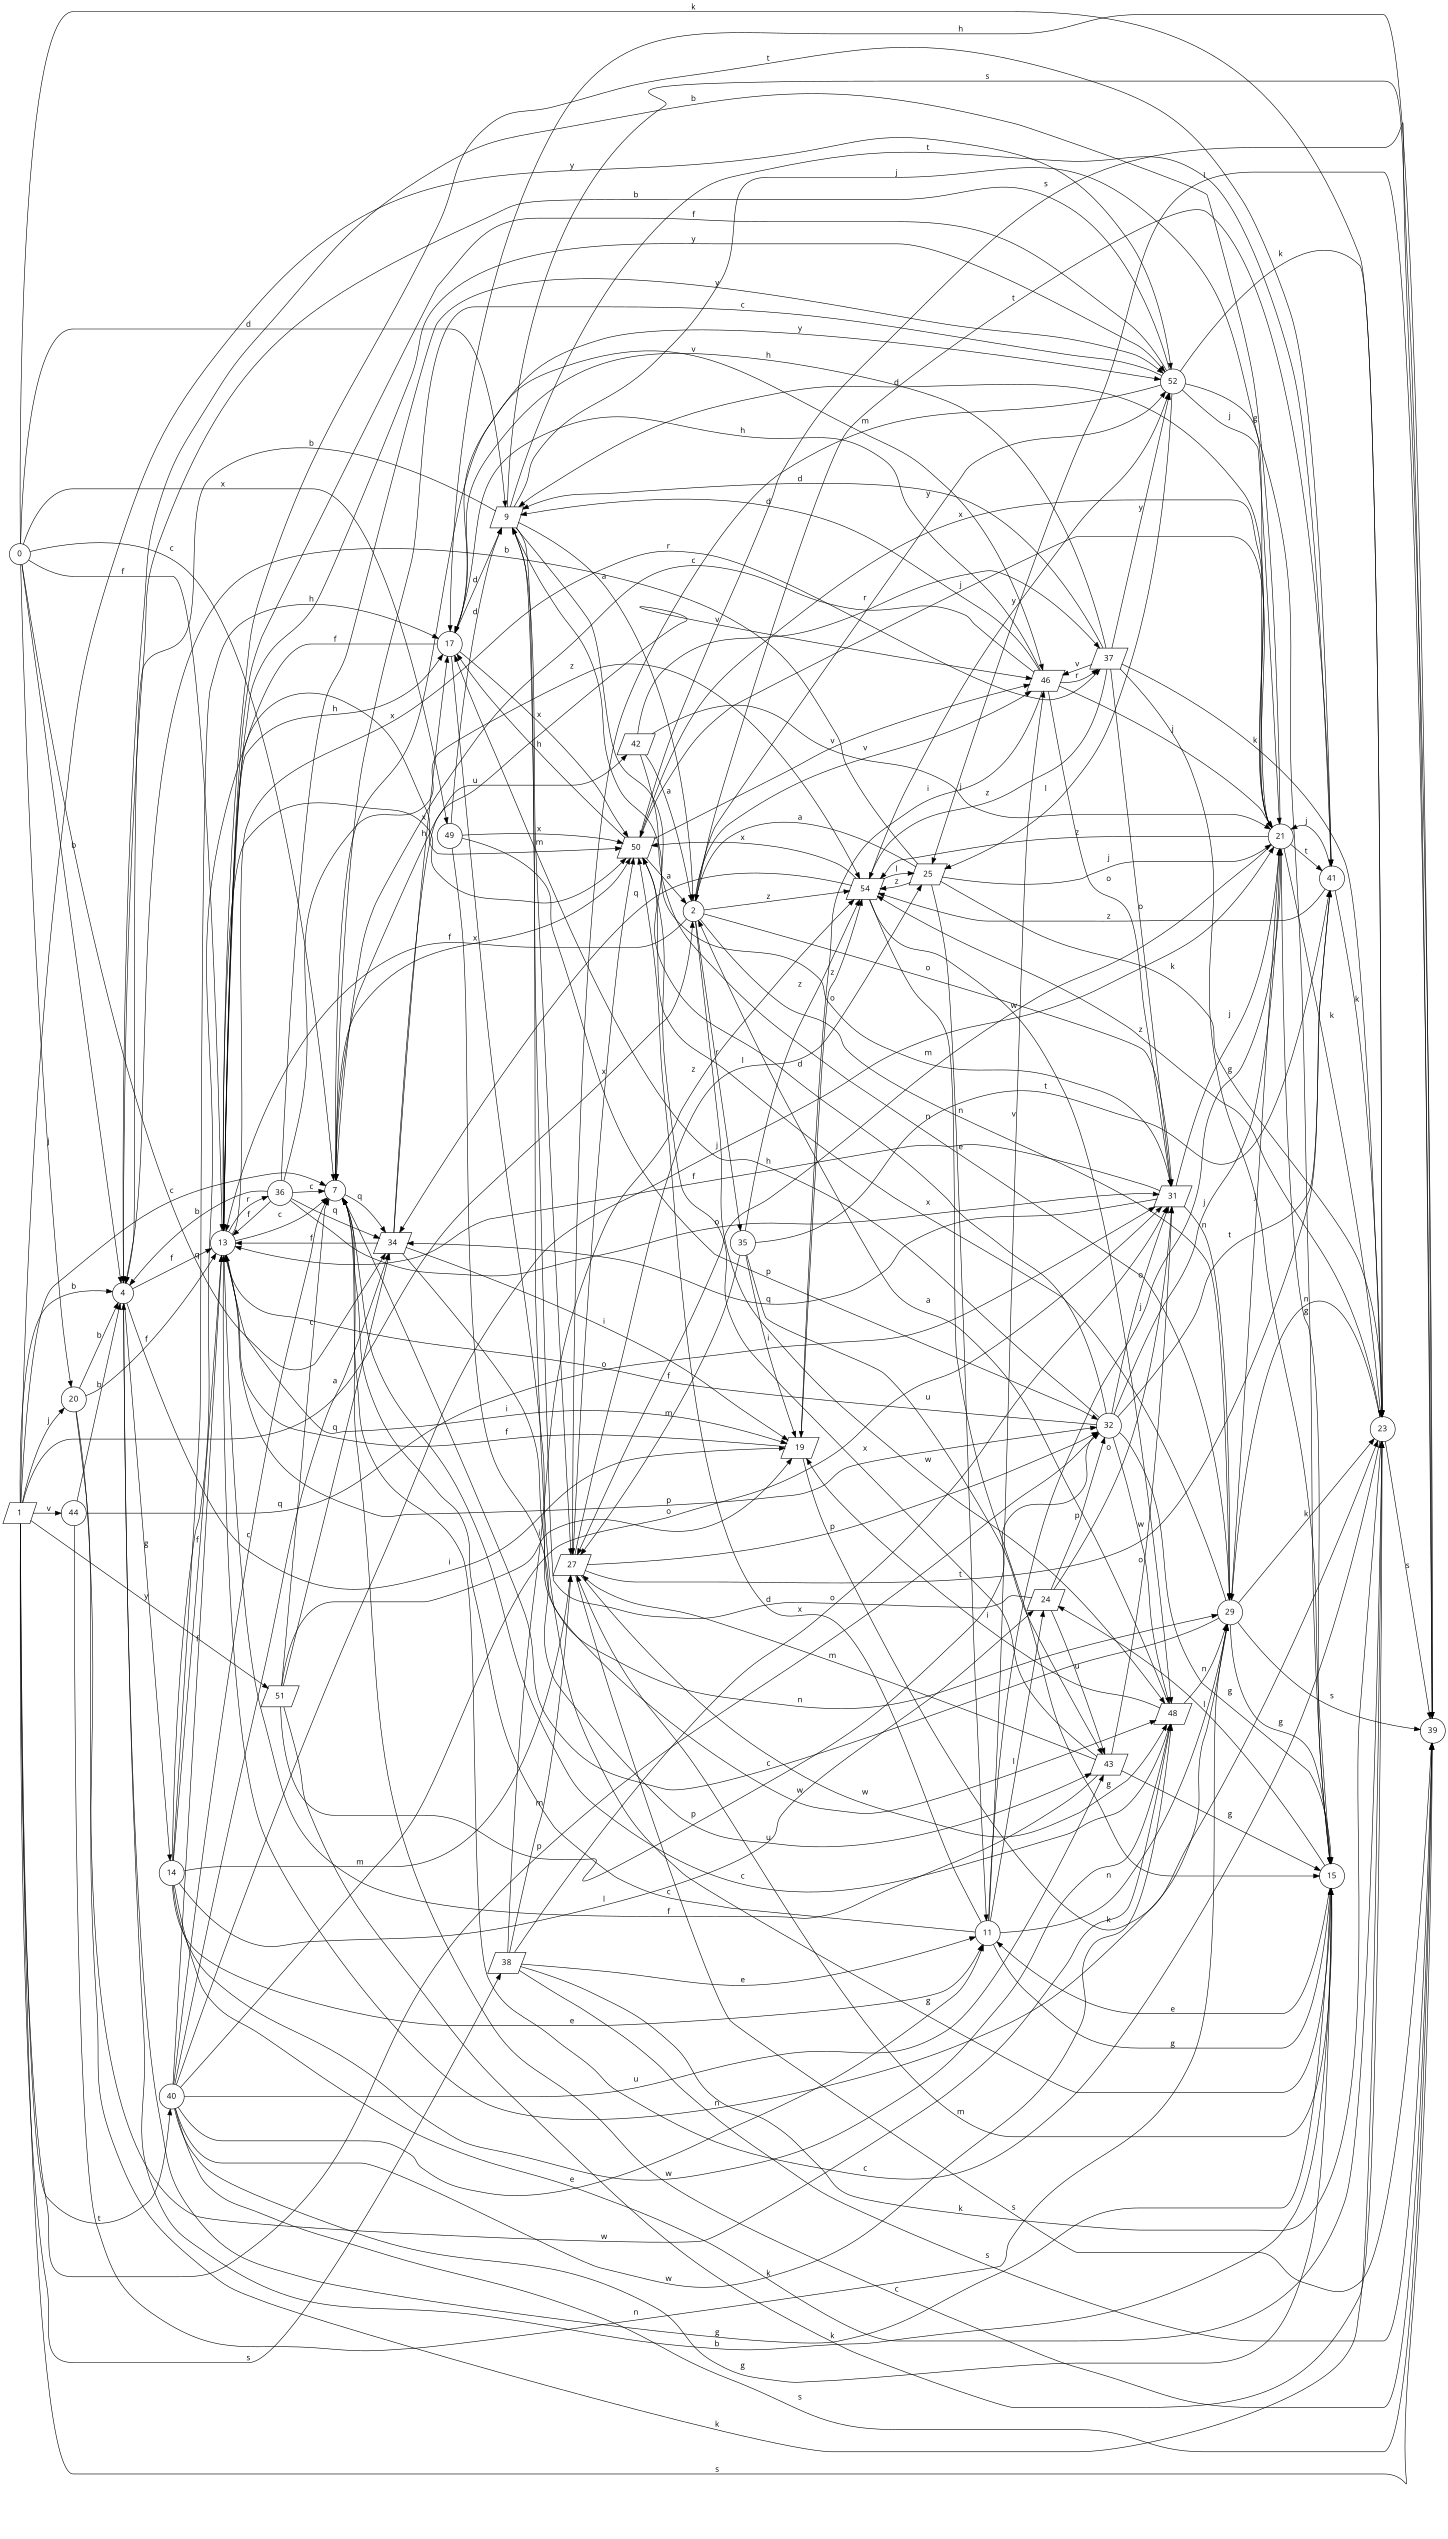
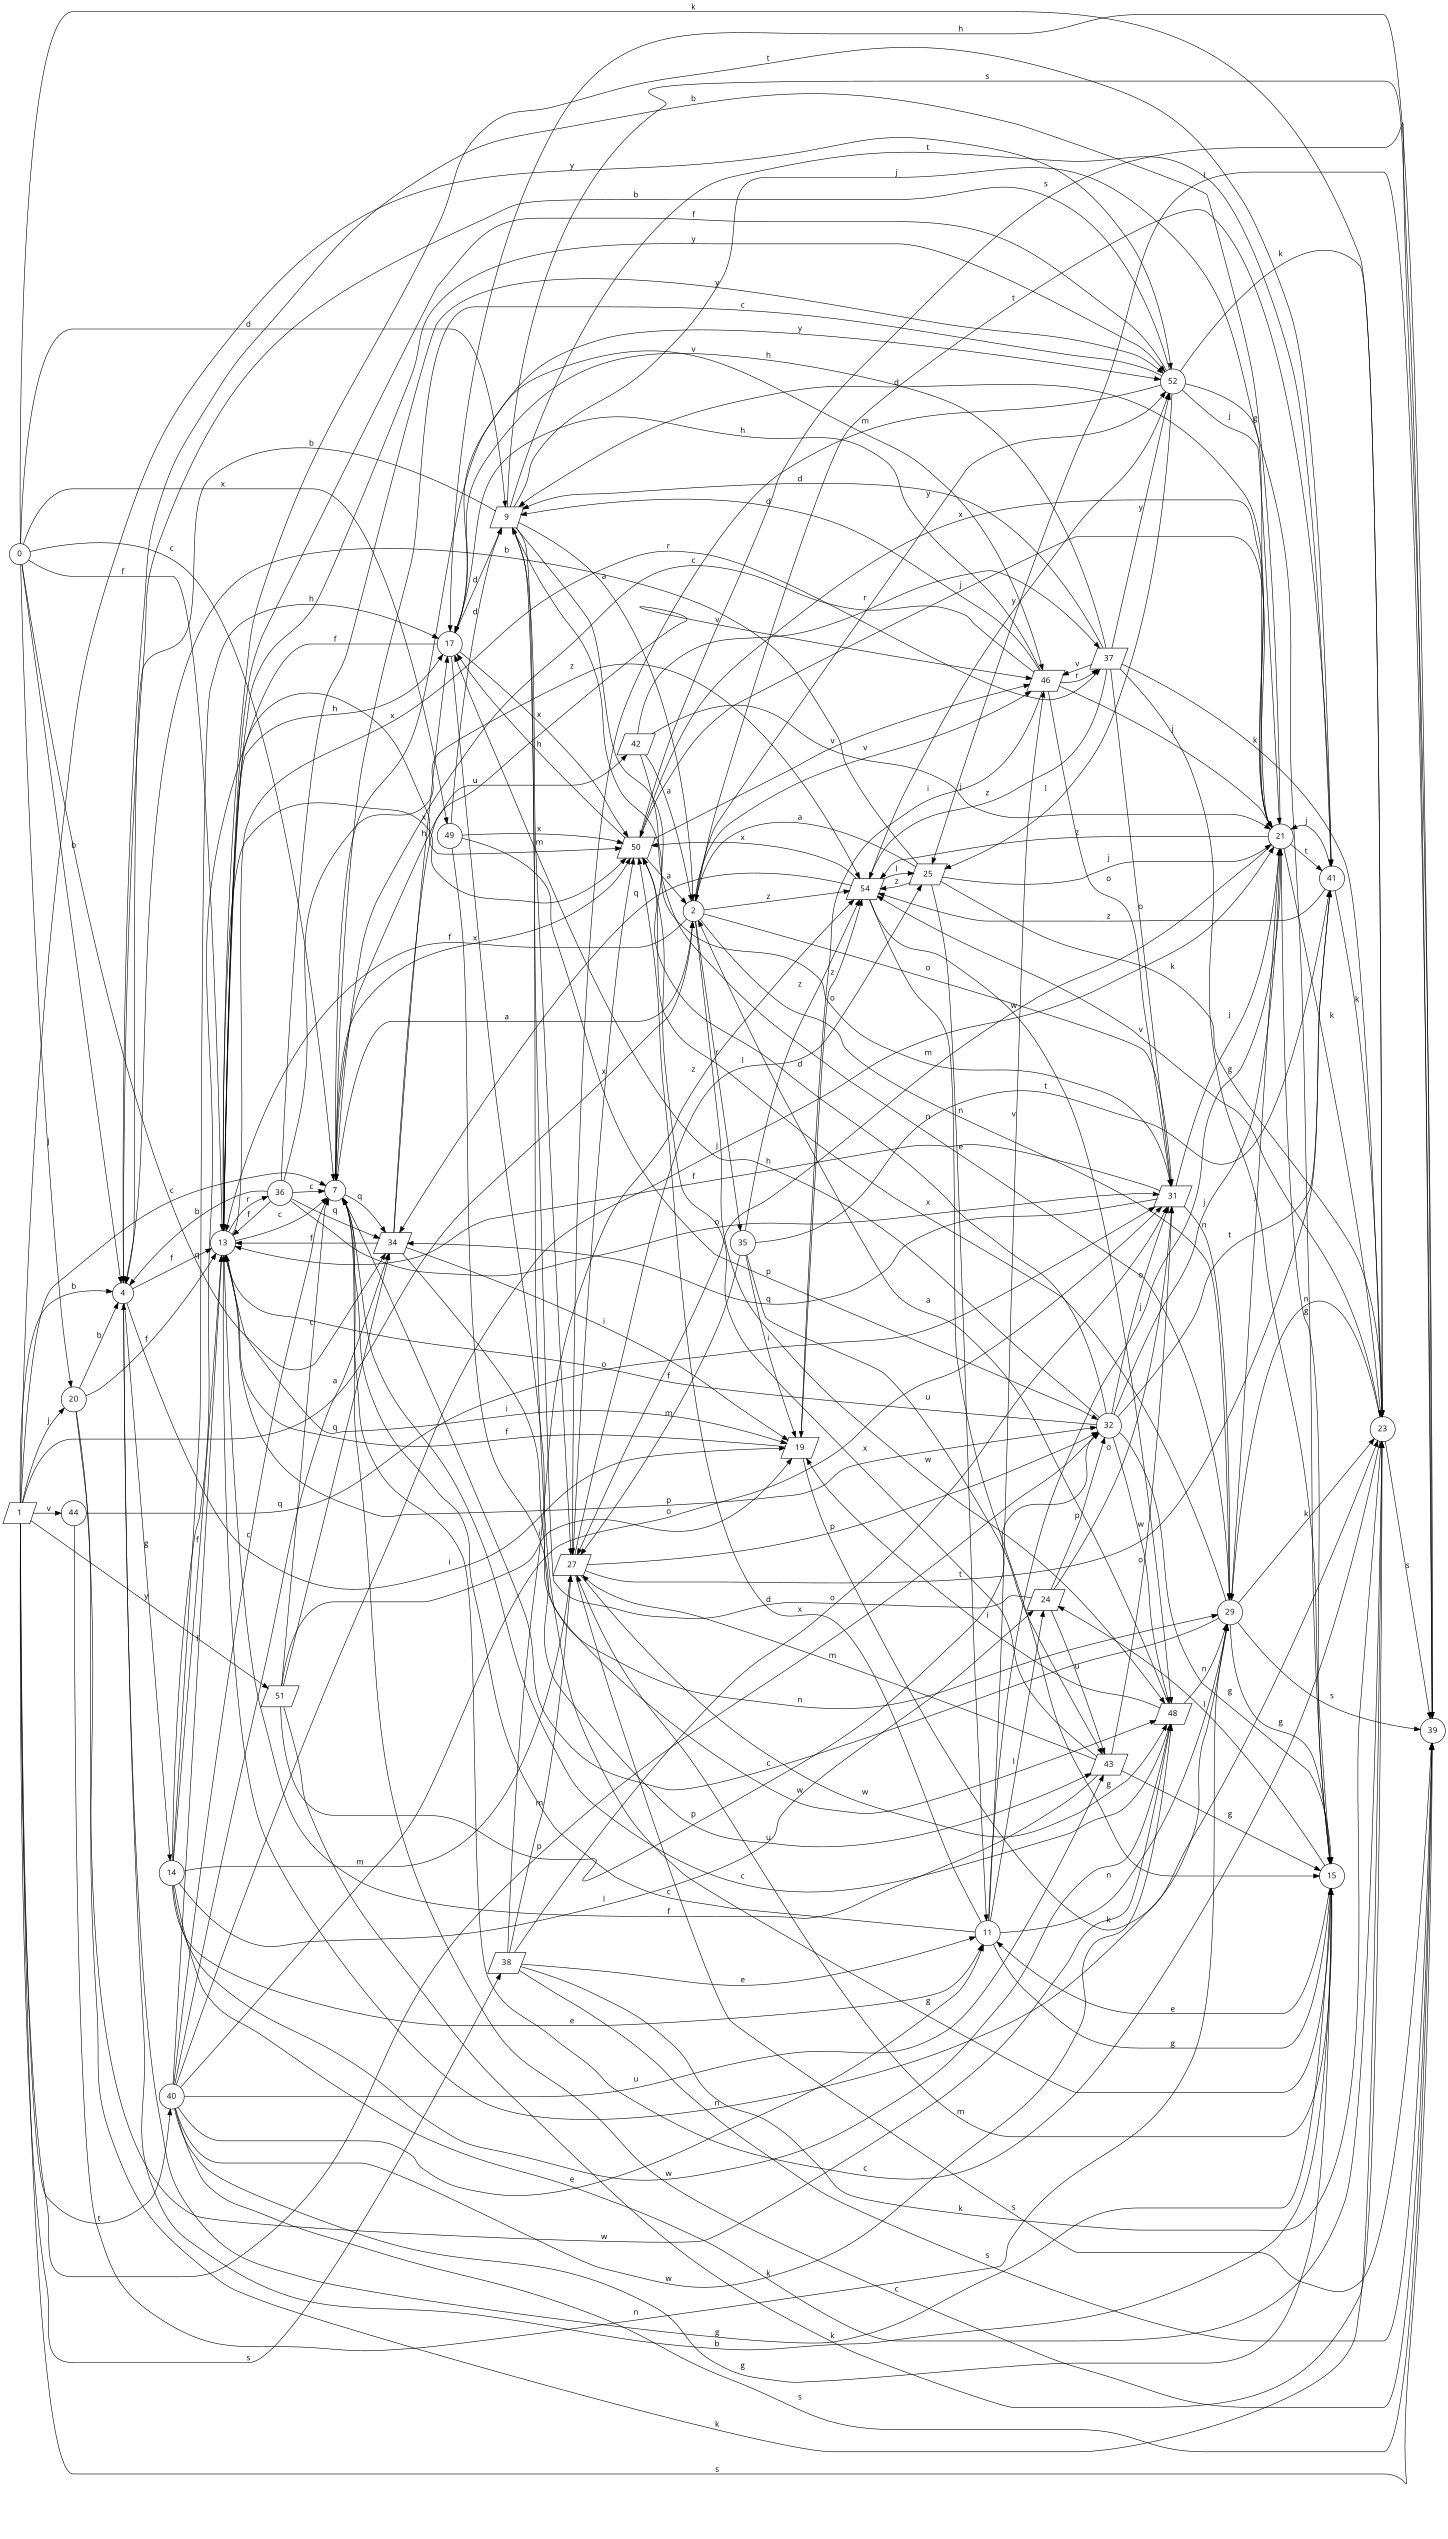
edge "7" -> "2": added, label "a"
edge "23" -> "54": label "z" -> "v"
edge "44" -> "4": removed, label "b"
